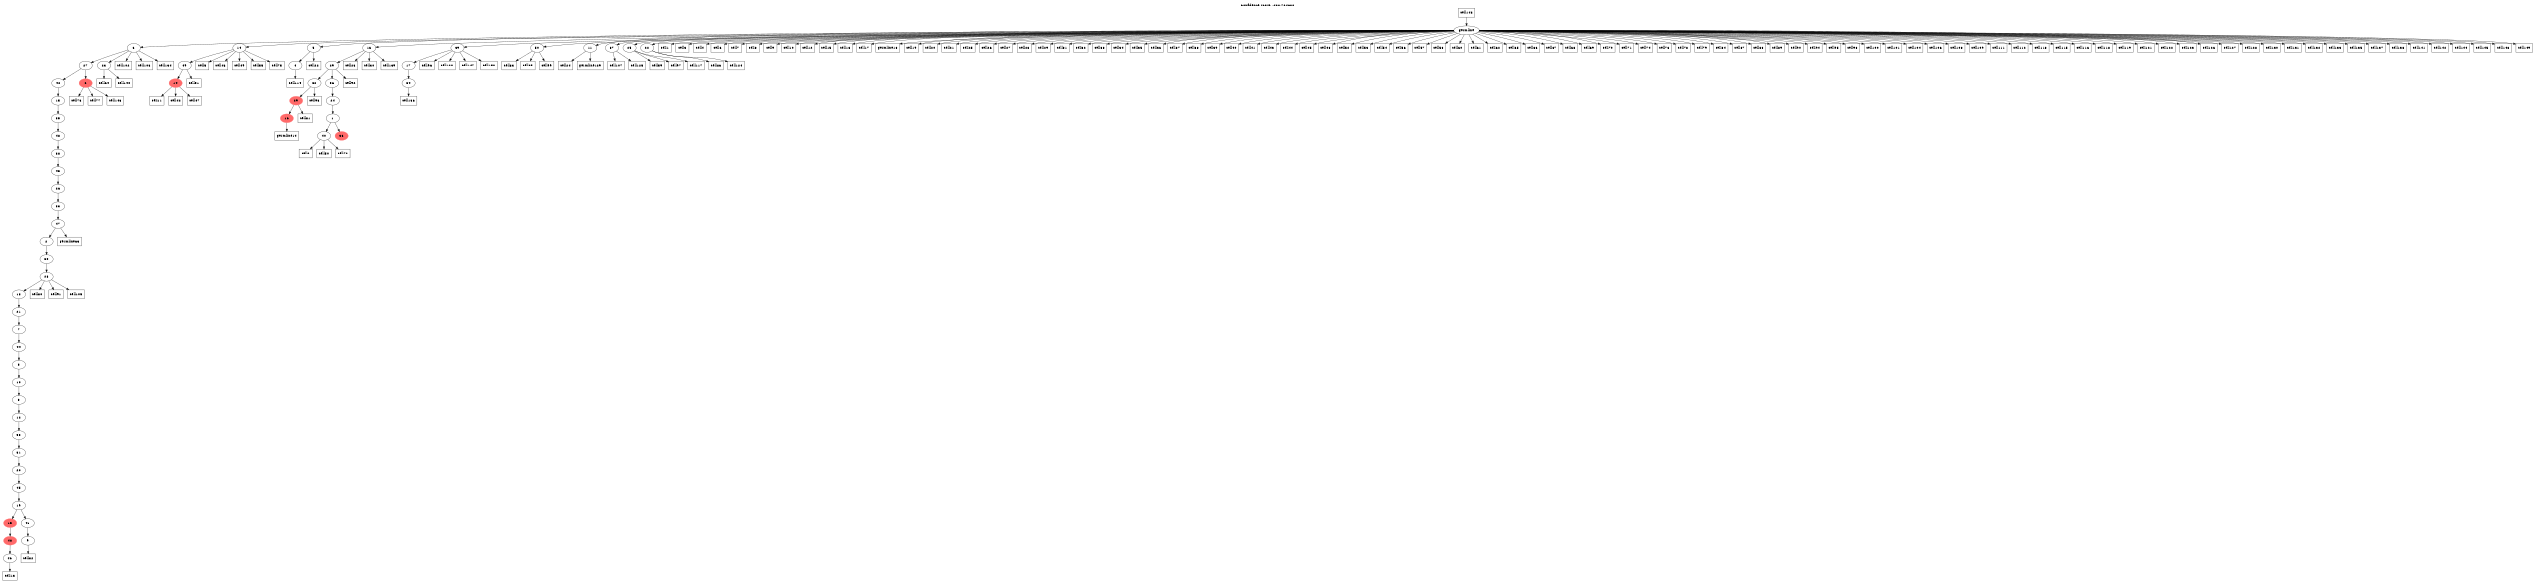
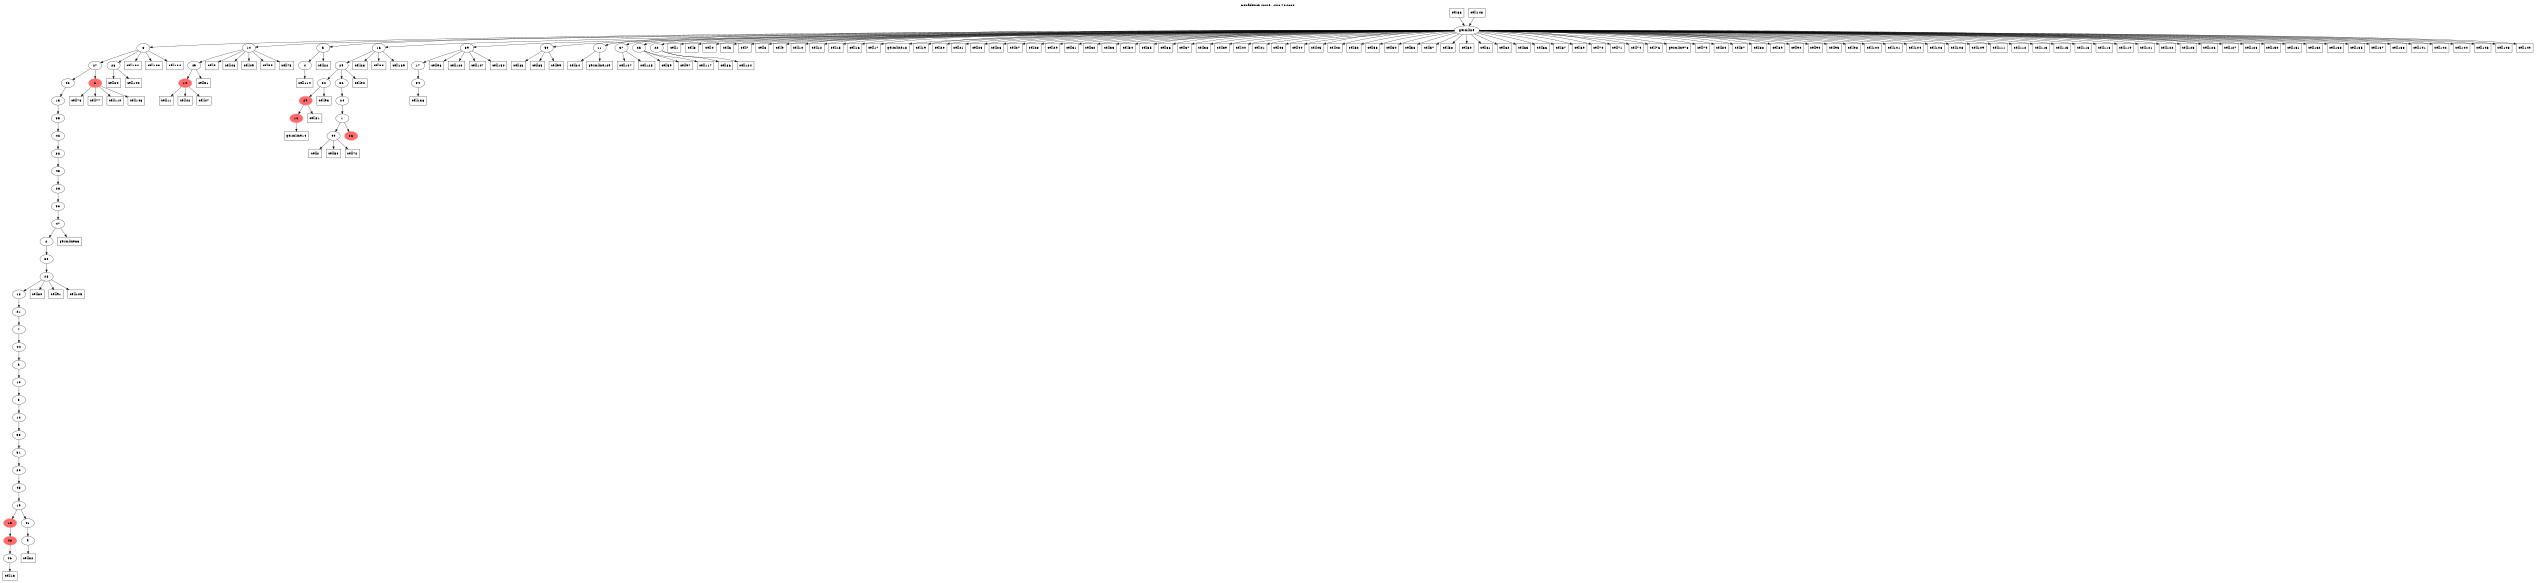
edge "germline" -> "cell68": reversed
node "cell78": label "cell78" -> "germline78"
node "cell110": added
